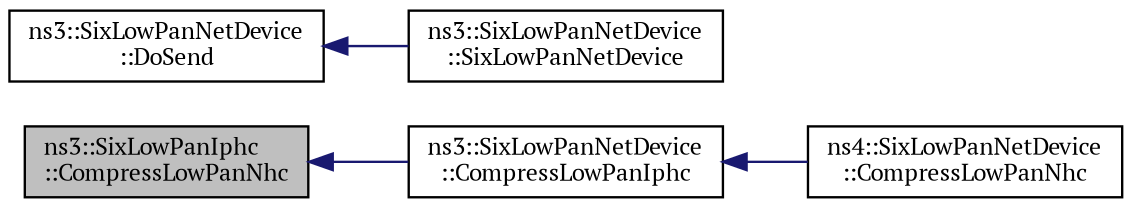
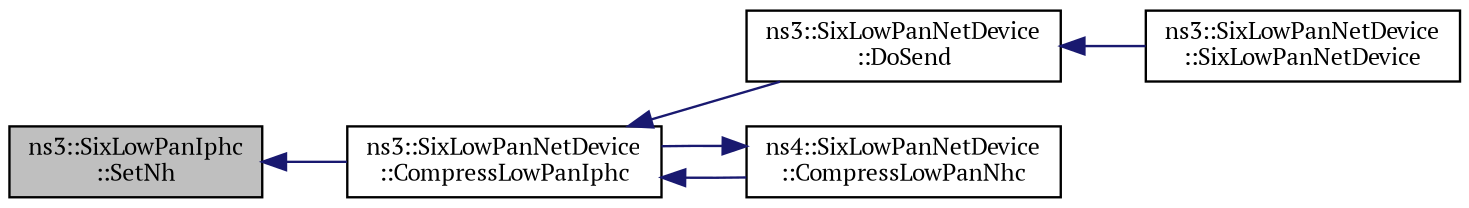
edge "ns3::SixLowPanNetDevice ::DoSend" -> "ns3::SixLowPanNetDevice ::CompressLowPanIphc": added
edge "ns3::SixLowPanNetDevice ::CompressLowPanIphc" -> "ns4::SixLowPanNetDevice ::CompressLowPanNhc": added
node "ns3::SixLowPanIphc ::CompressLowPanNhc": label "ns3::SixLowPanIphc ::CompressLowPanNhc" -> "ns3::SixLowPanIphc ::SetNh"
